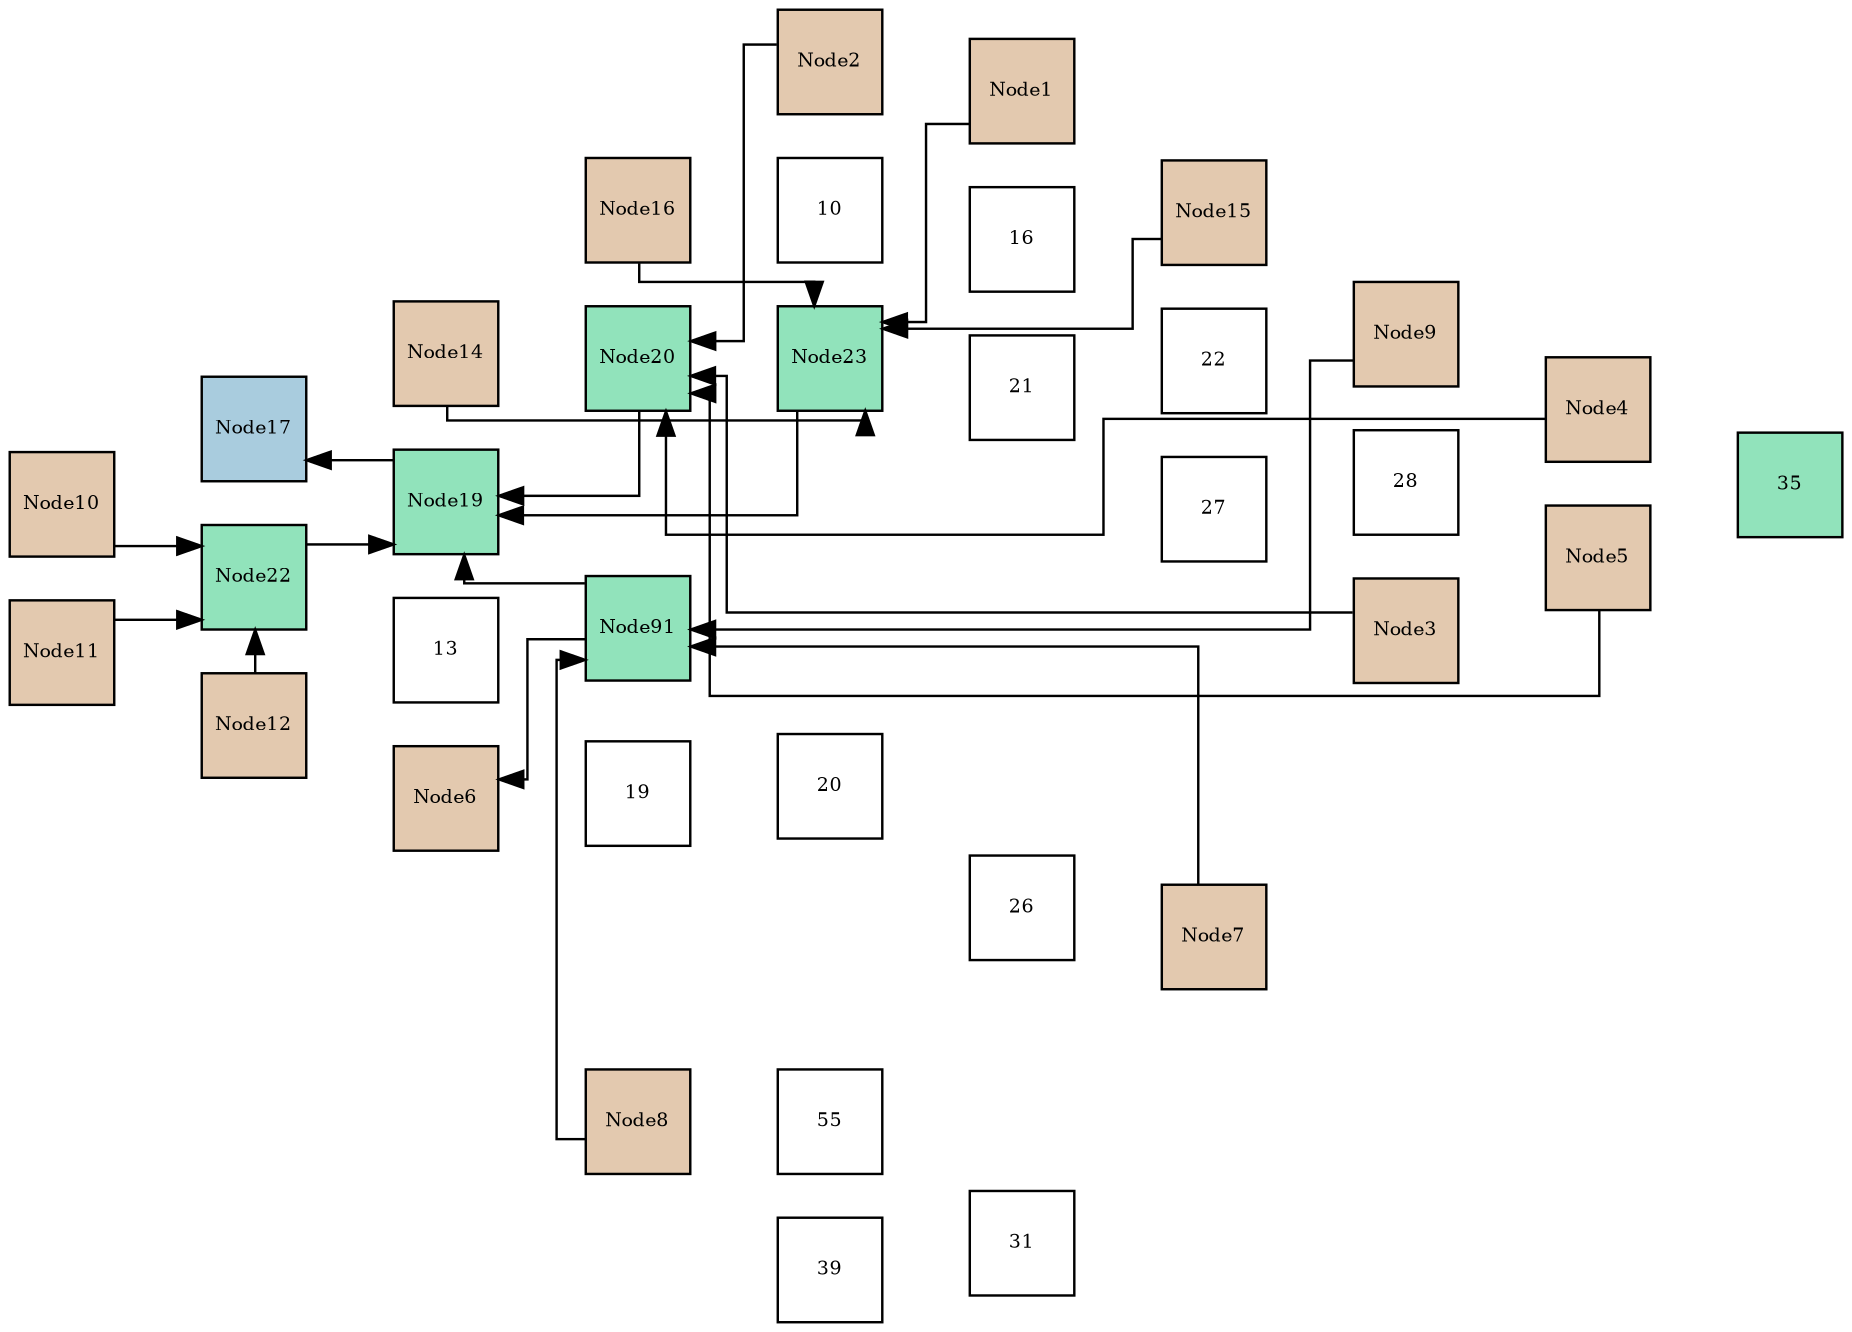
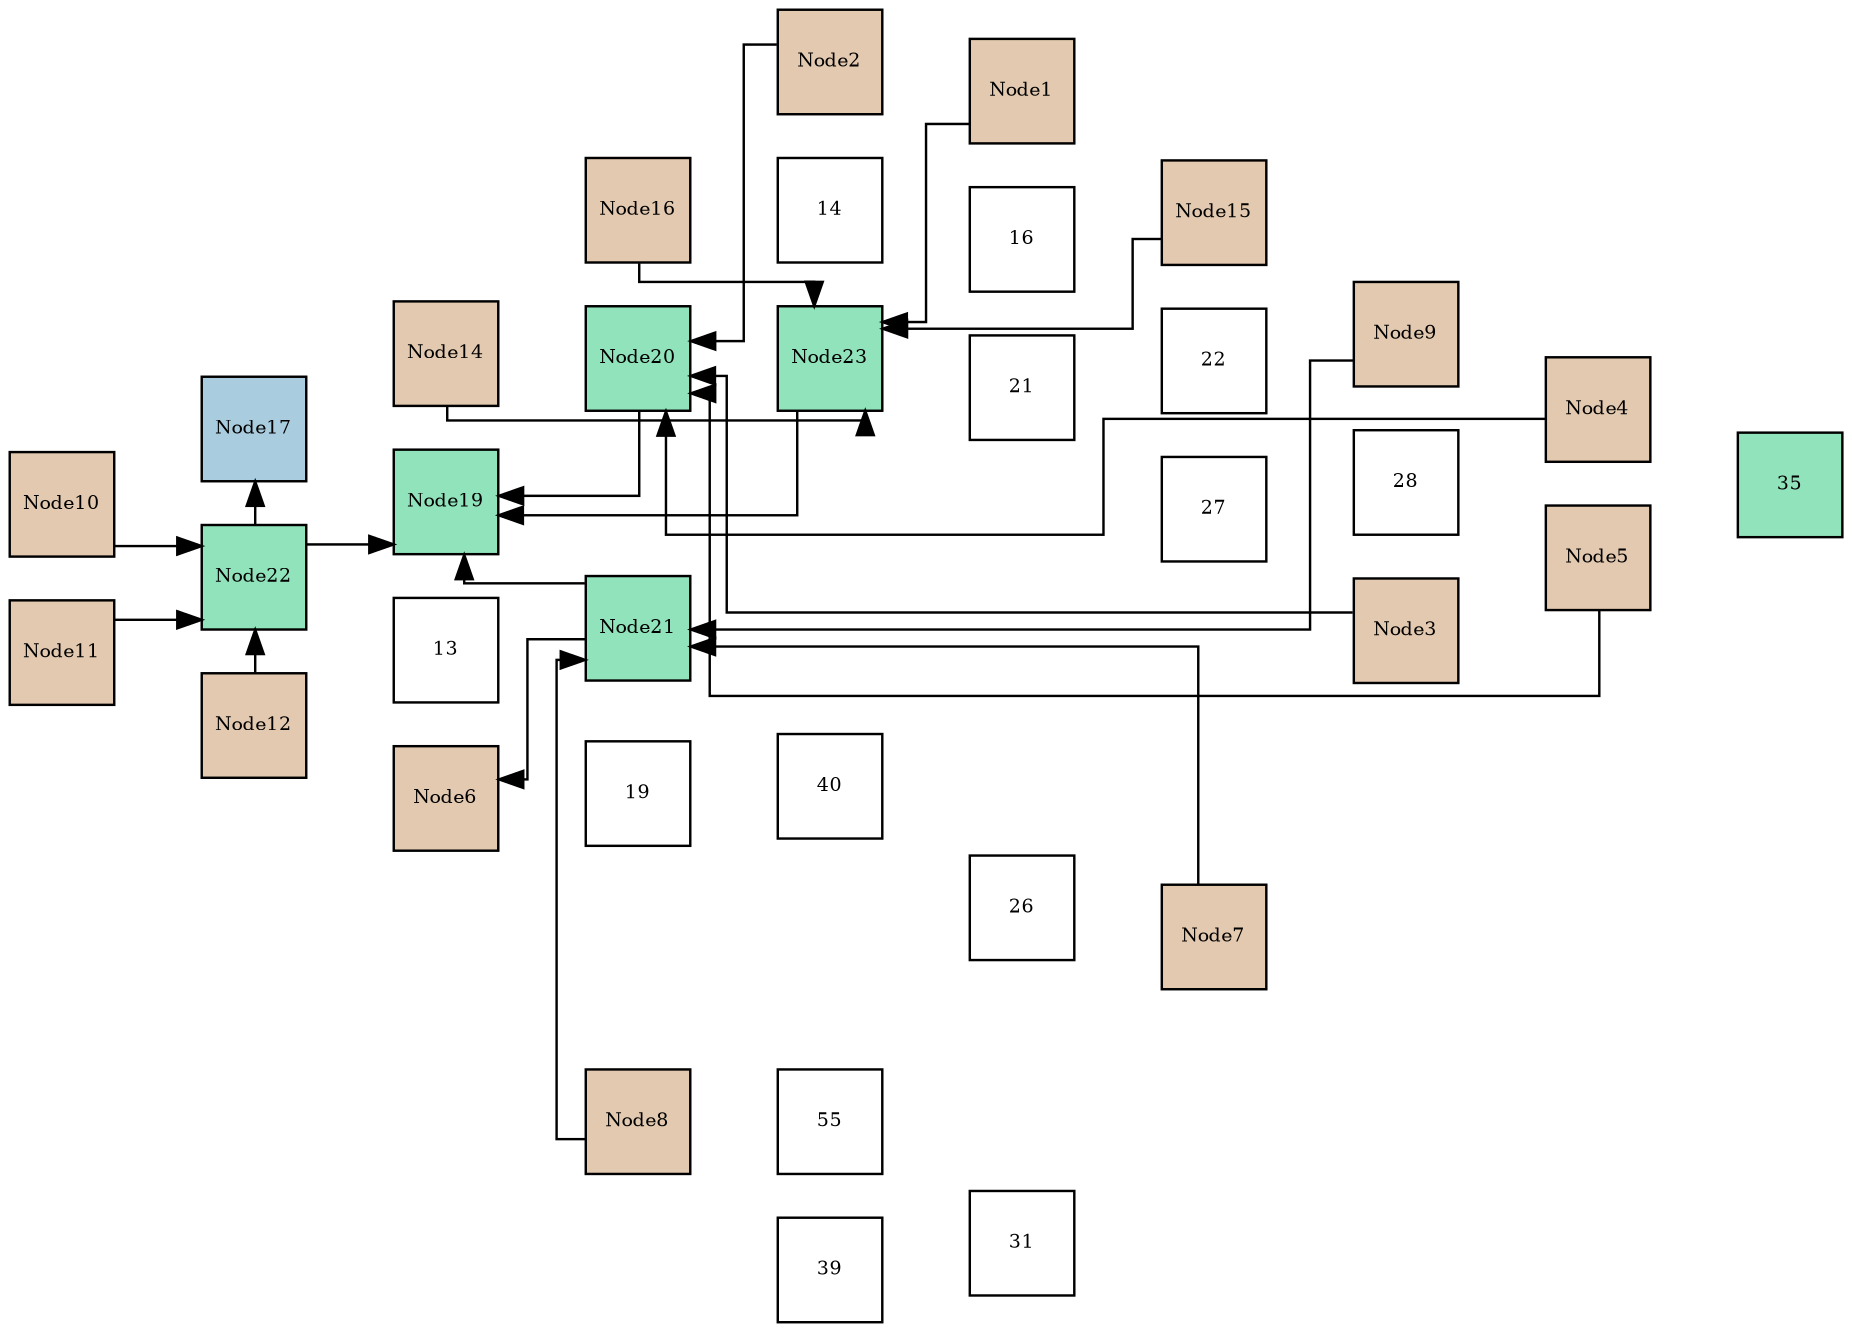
node "10": label "10" -> "14"
edge "Node19" -> "Node17": now "Node22" -> "Node17"
node "Node91": label "Node91" -> "Node21"
node "20": label "20" -> "40"
